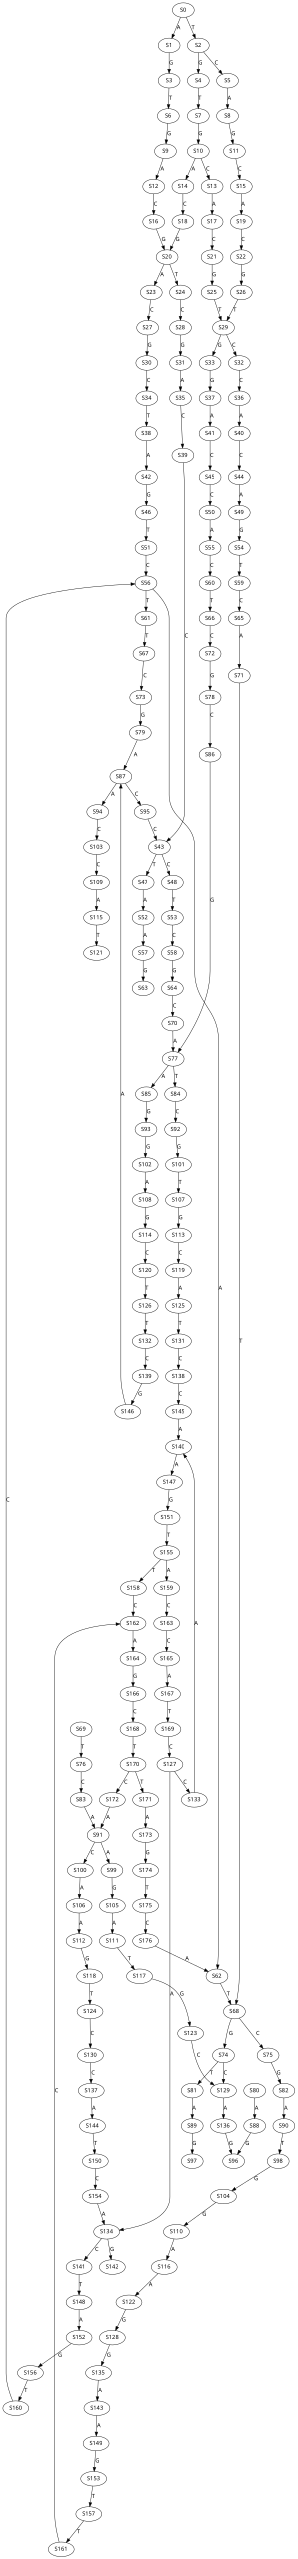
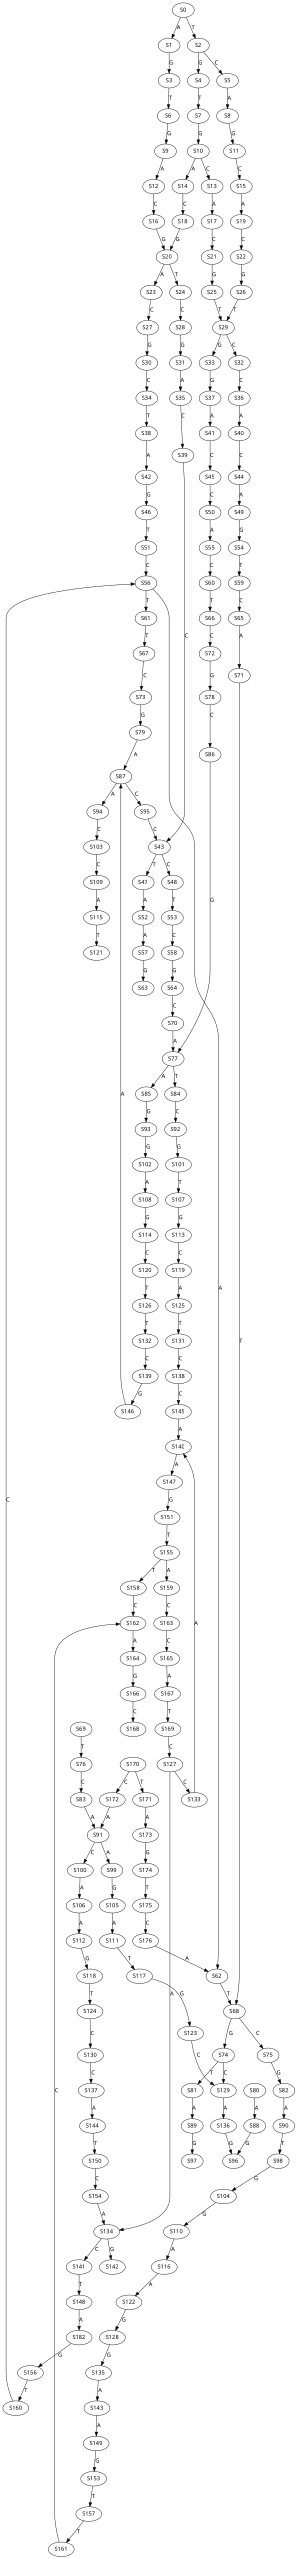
edge "S168" -> "S170": removed, label "T"
node "S152": label "S152" -> "S182"
